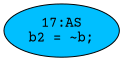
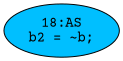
node "17:AS b2 = ~b;": label "17:AS b2 = ~b;" -> "18:AS b2 = ~b;"
